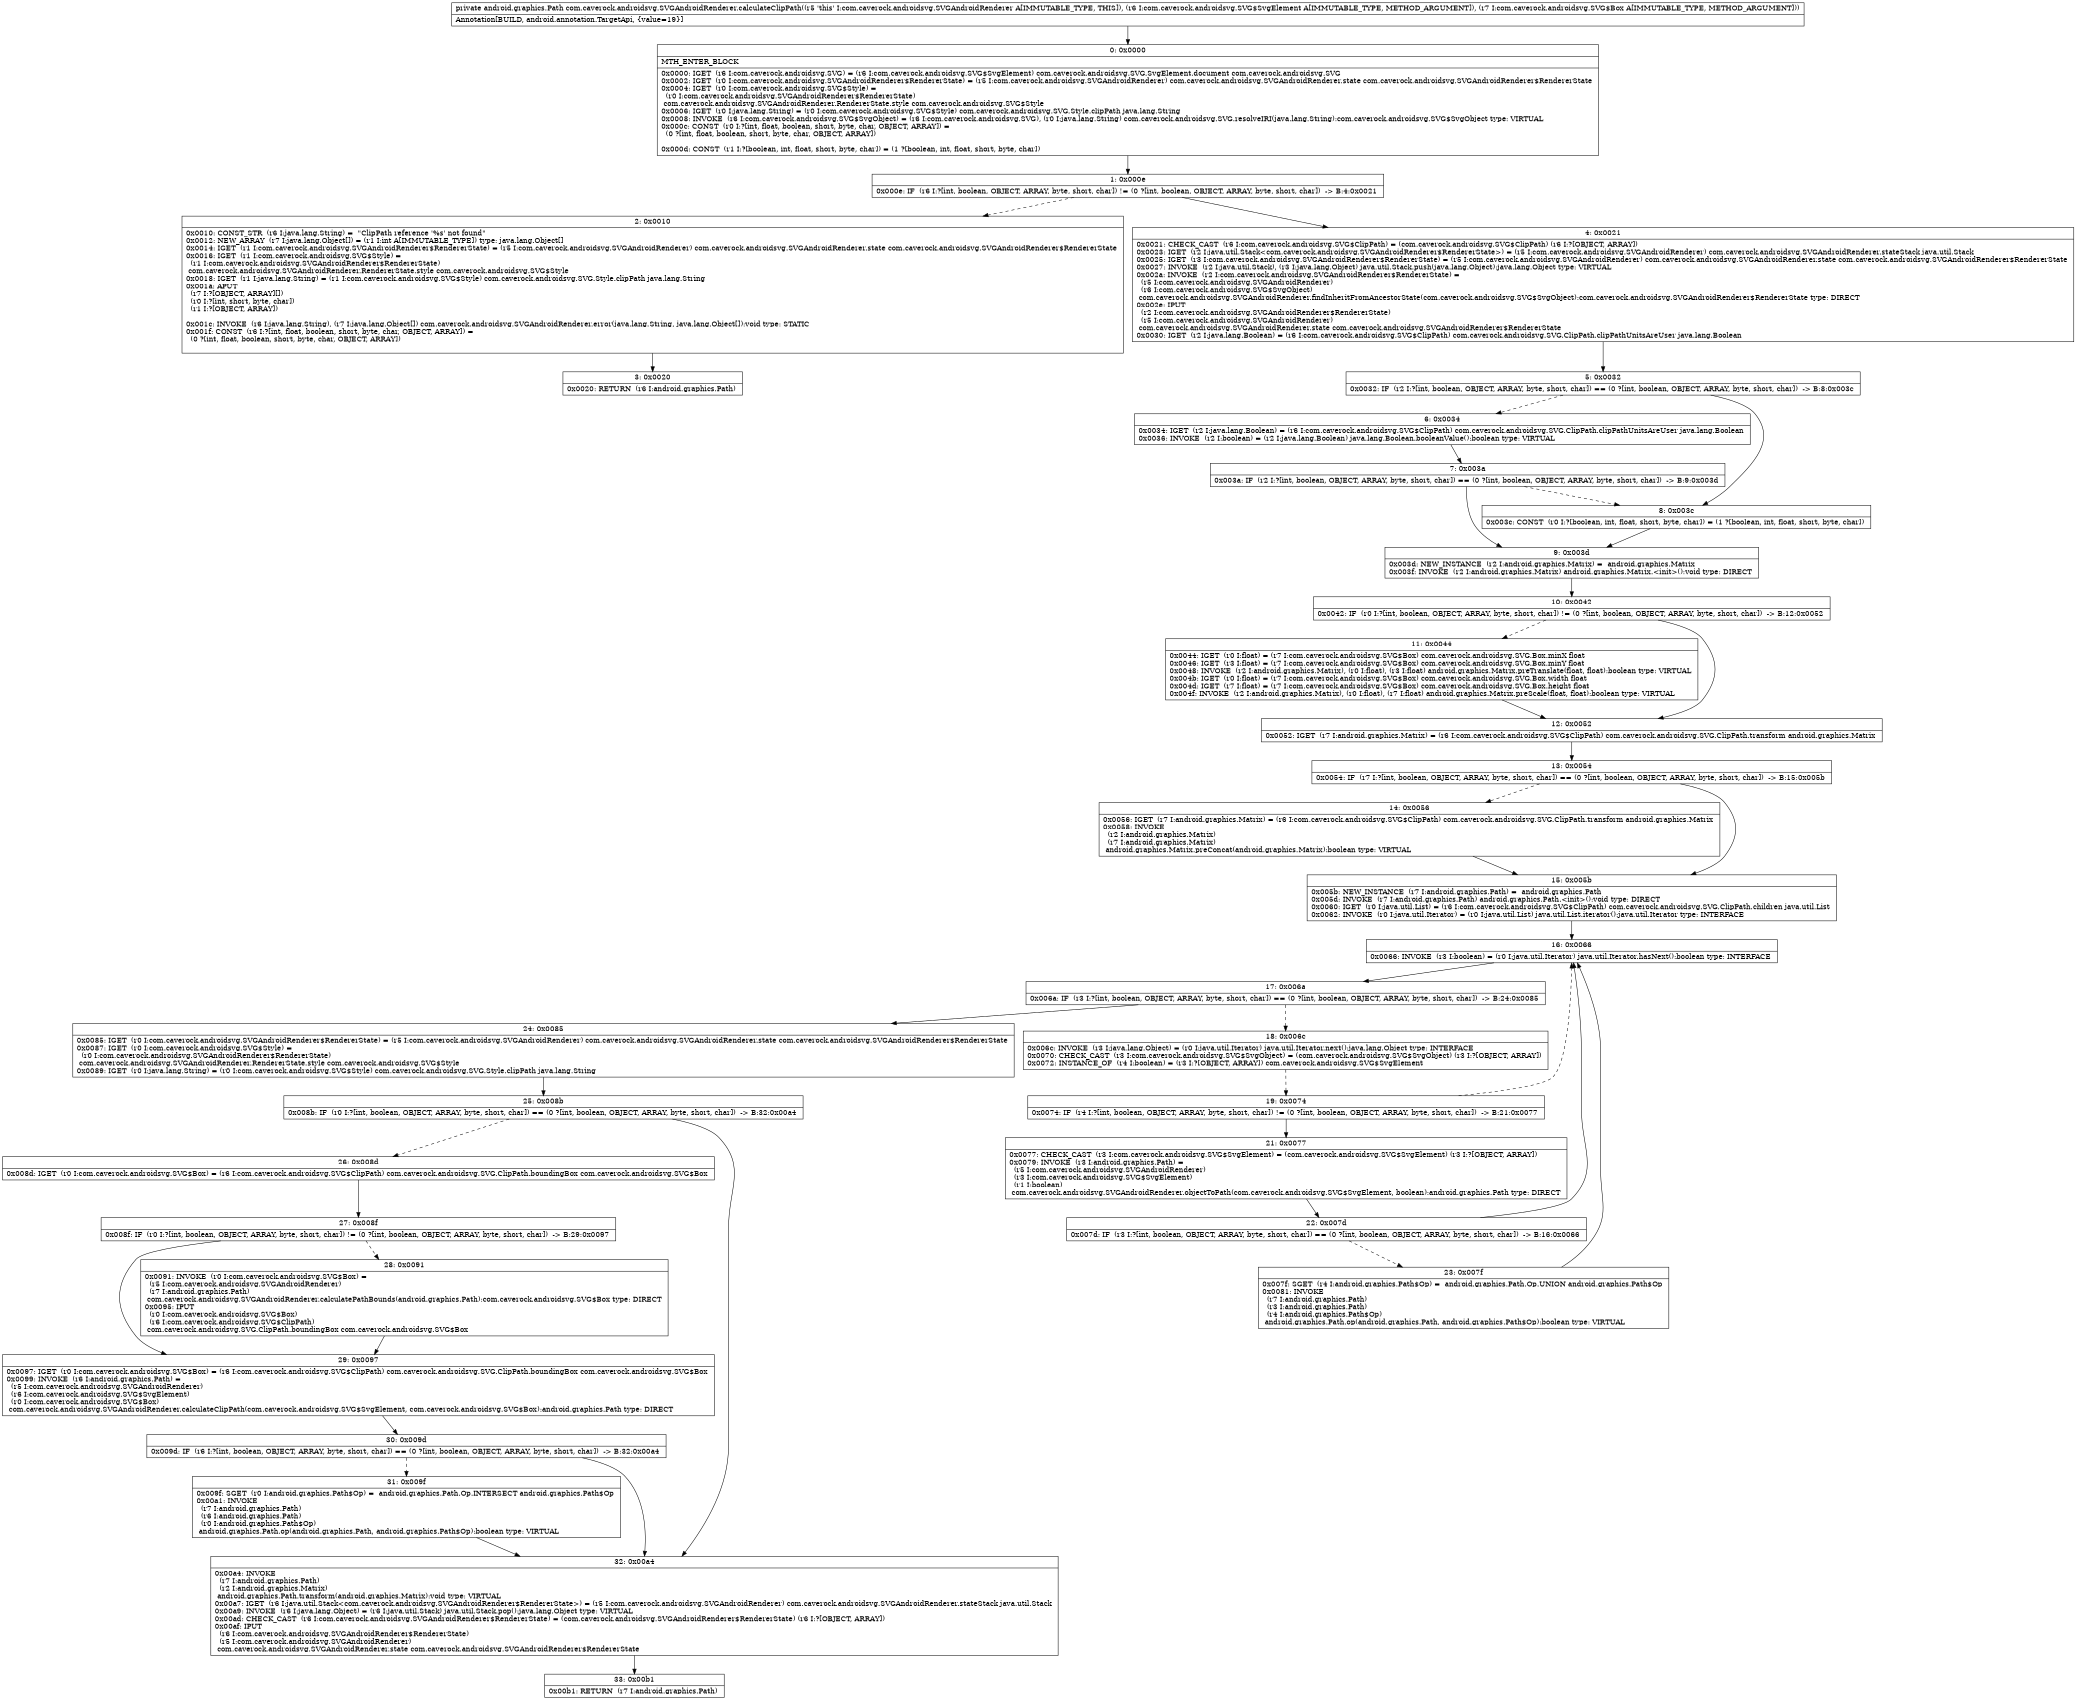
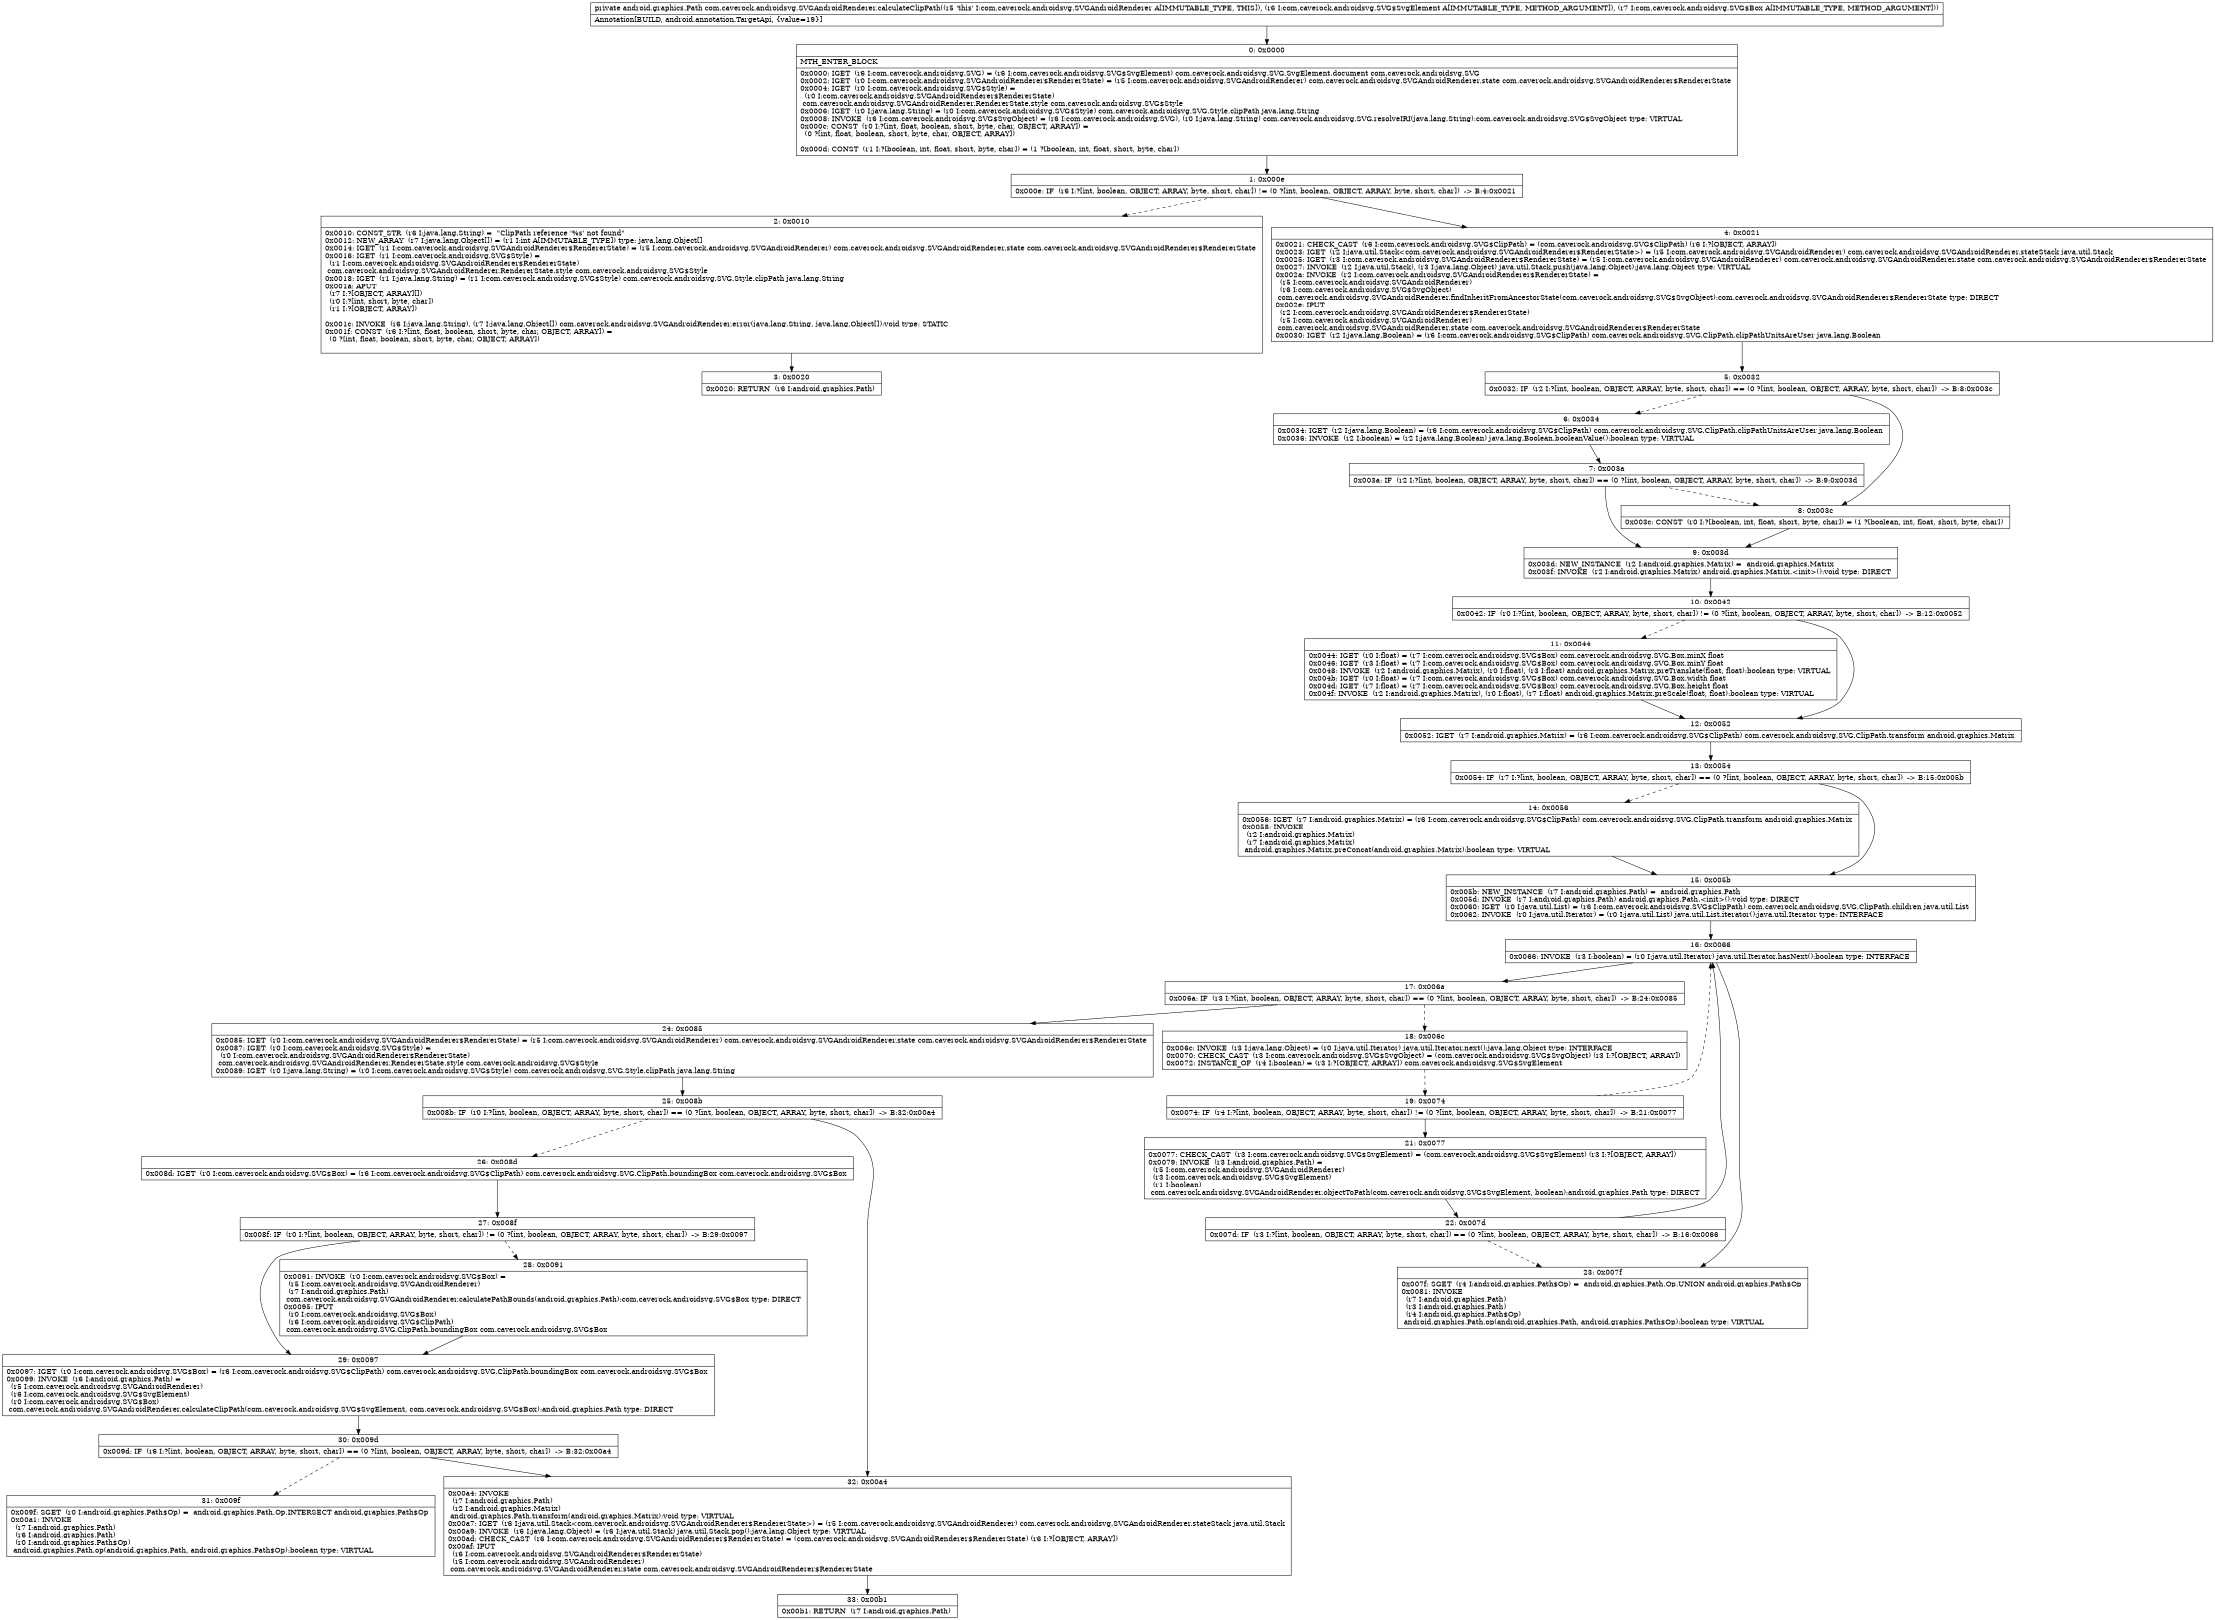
edge "23: 0x007f" -> "16: 0x0066": reversed
edge "31: 0x009f" -> "32: 0x00a4": removed
